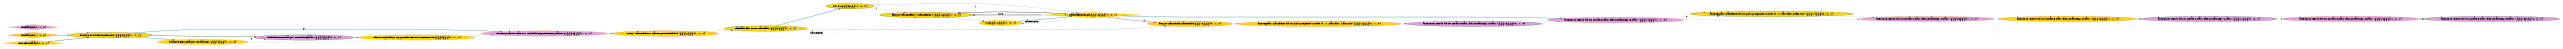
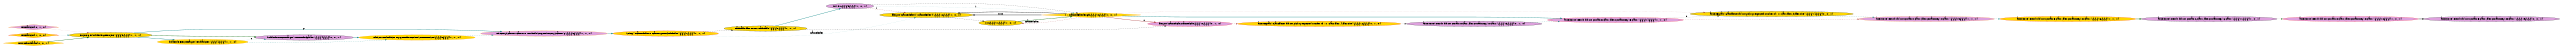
node "int i = 0@@@9@@@['1', '0', '1']": fillcolor gold -> plum
edge "++i@@@11@@@['1', '0', '1']" -> "i < scannedFiles.length@@@10@@@['1', '0', '1']": color teal -> darkgreen
node "++i@@@11@@@['1', '0', '1']": color darkorange -> black
node "files.put(scannedFile,scannedFile)@@@10@@@['0', '1', '0']": fillcolor gold -> plum
edge "testBasicSet['1', '0', '0']" -> "Project p = buildRule.getProject()@@@3@@@['1', '1', '1']": style bold -> dotted
